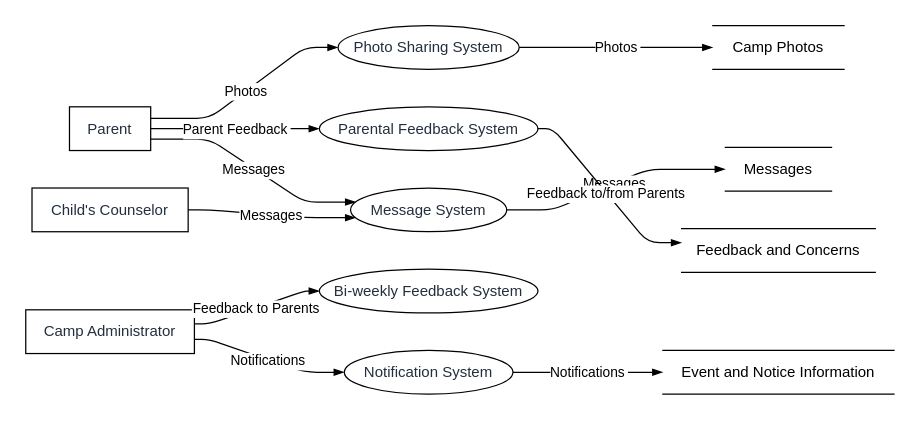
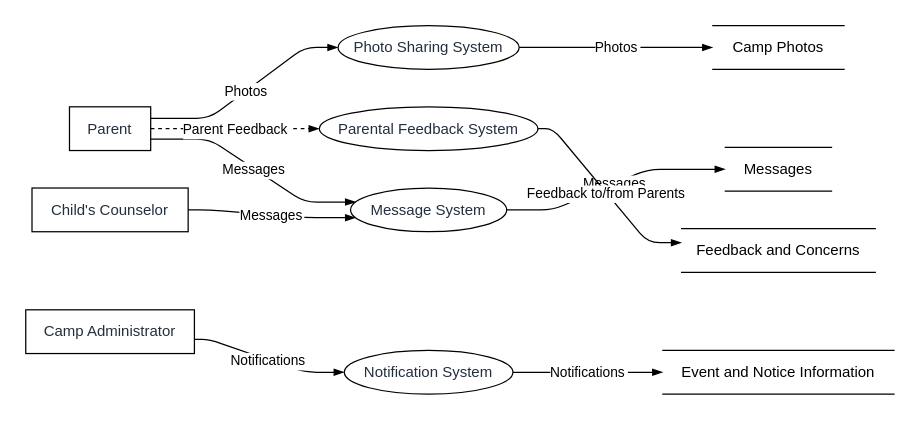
edge "Parent" -> "Parental Feedback System": style solid -> dashed
node "Bi-weekly Feedback System": removed
edge "Camp Administrator" -> "Bi-weekly Feedback System": removed, label "Feedback to Parents"
